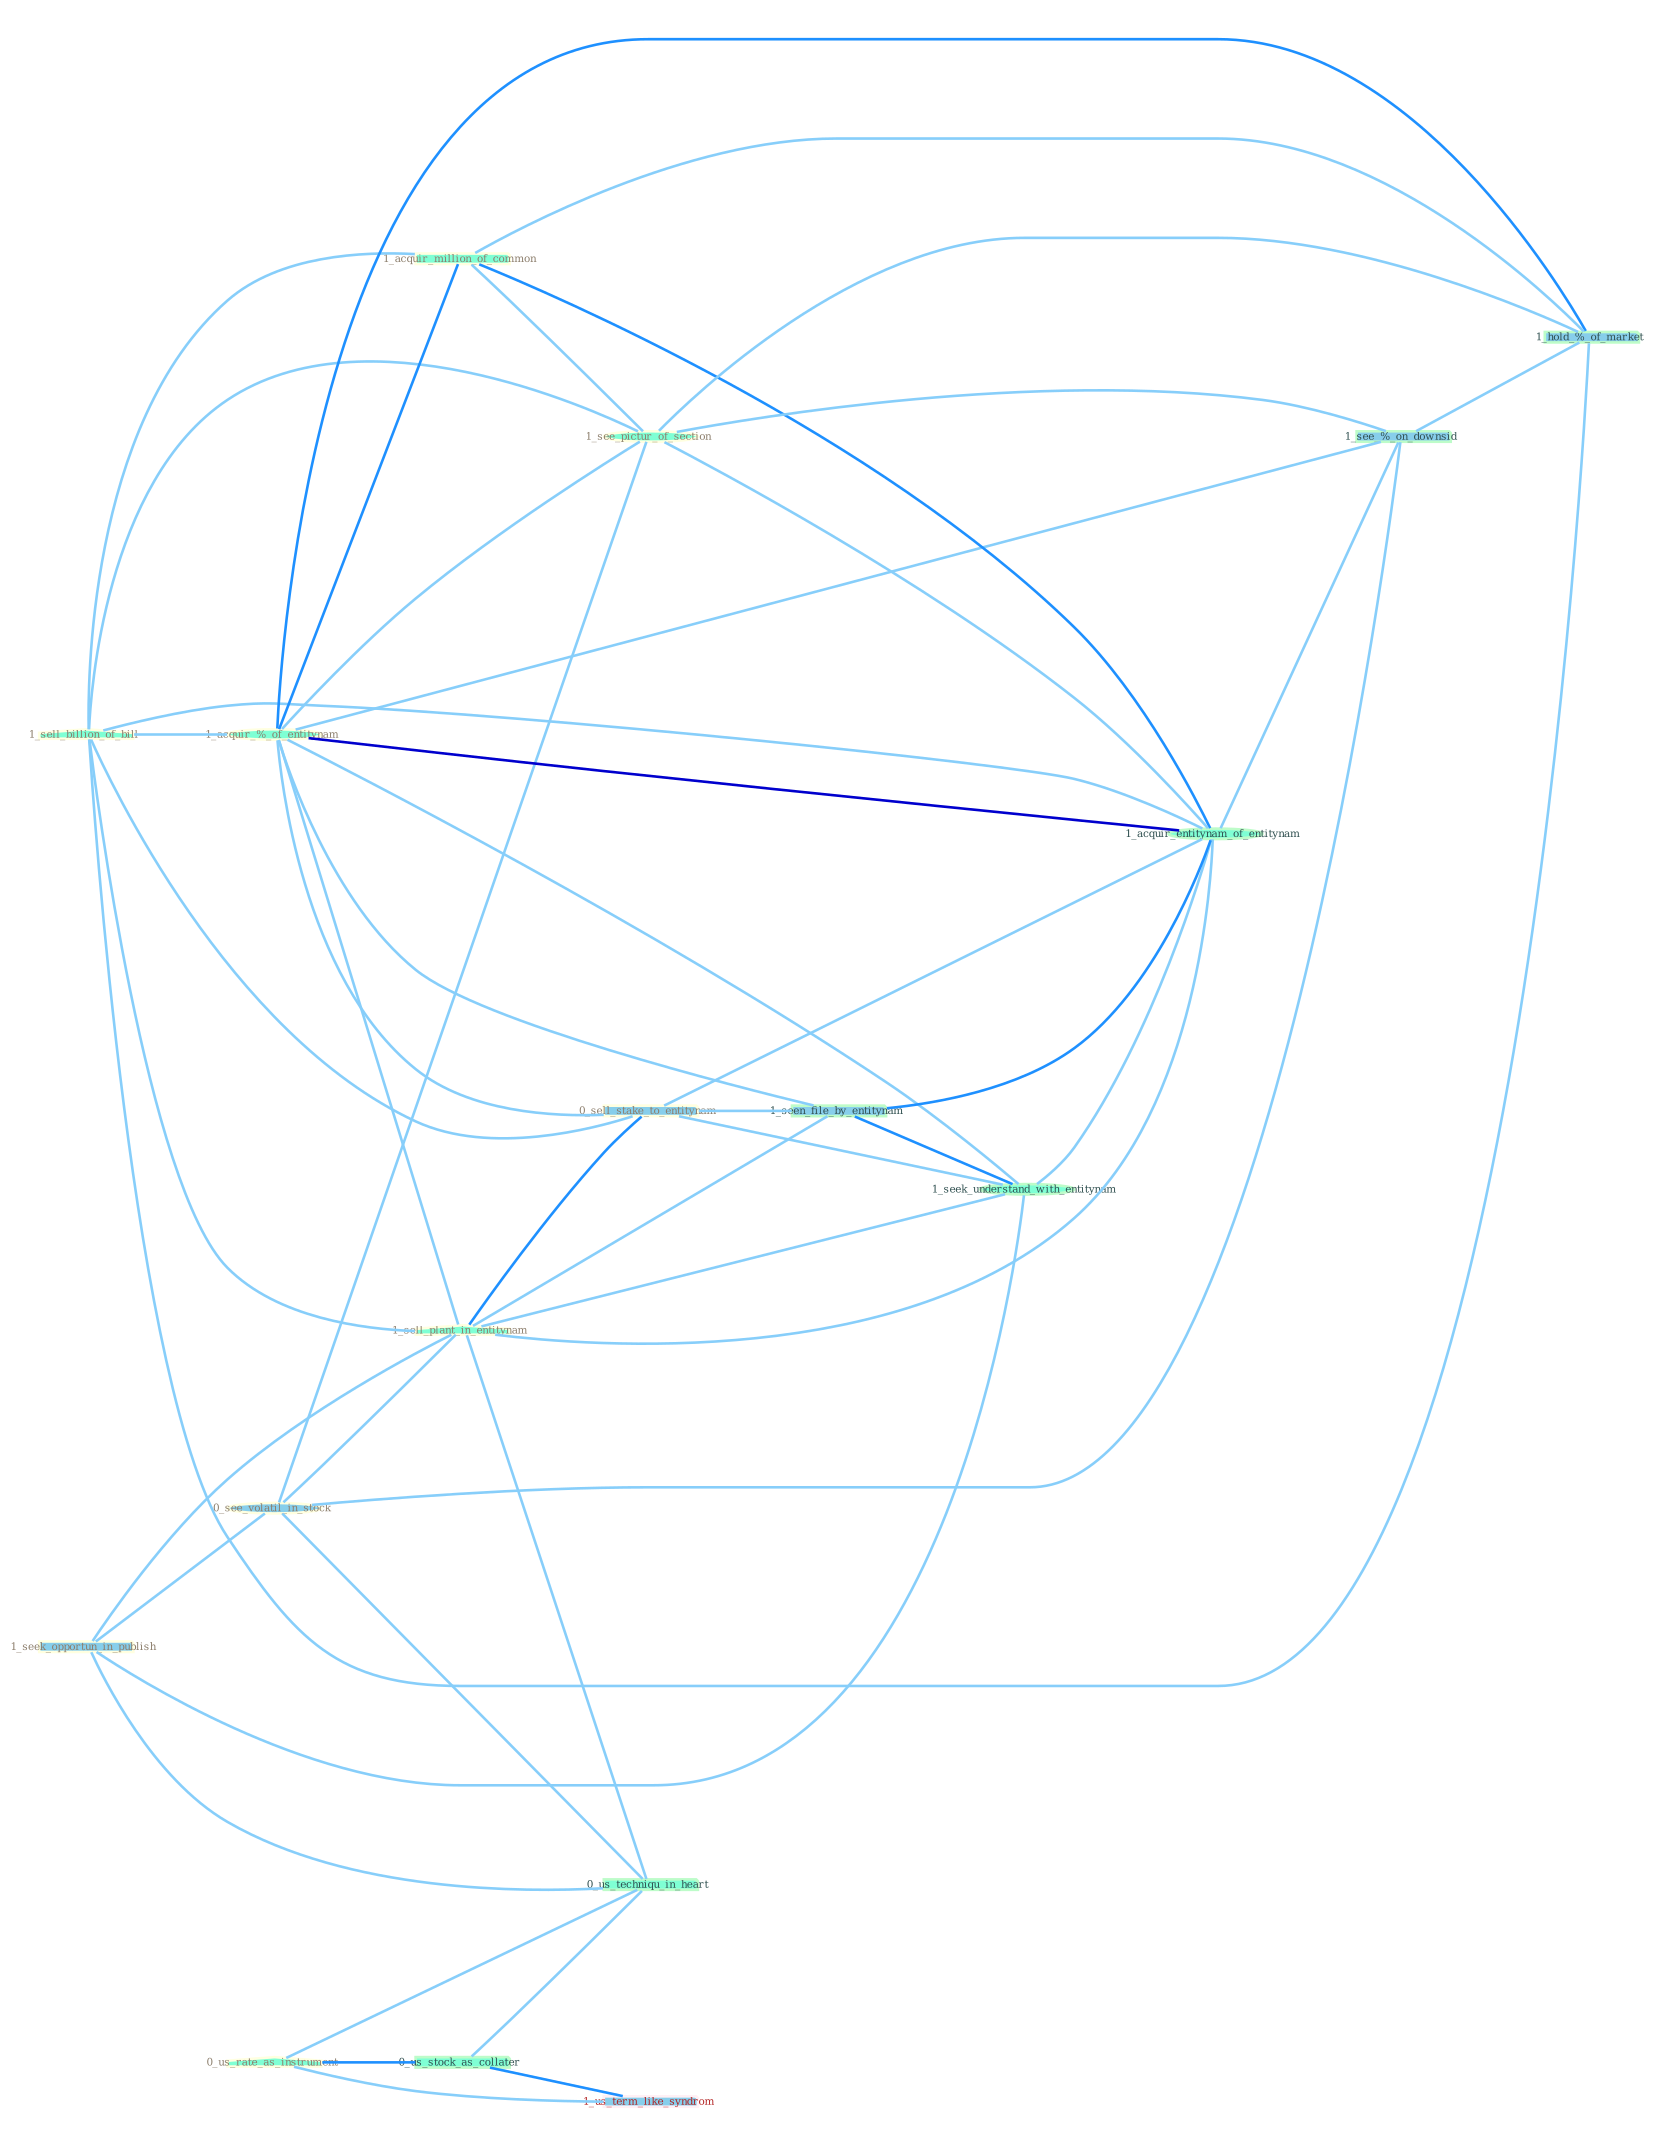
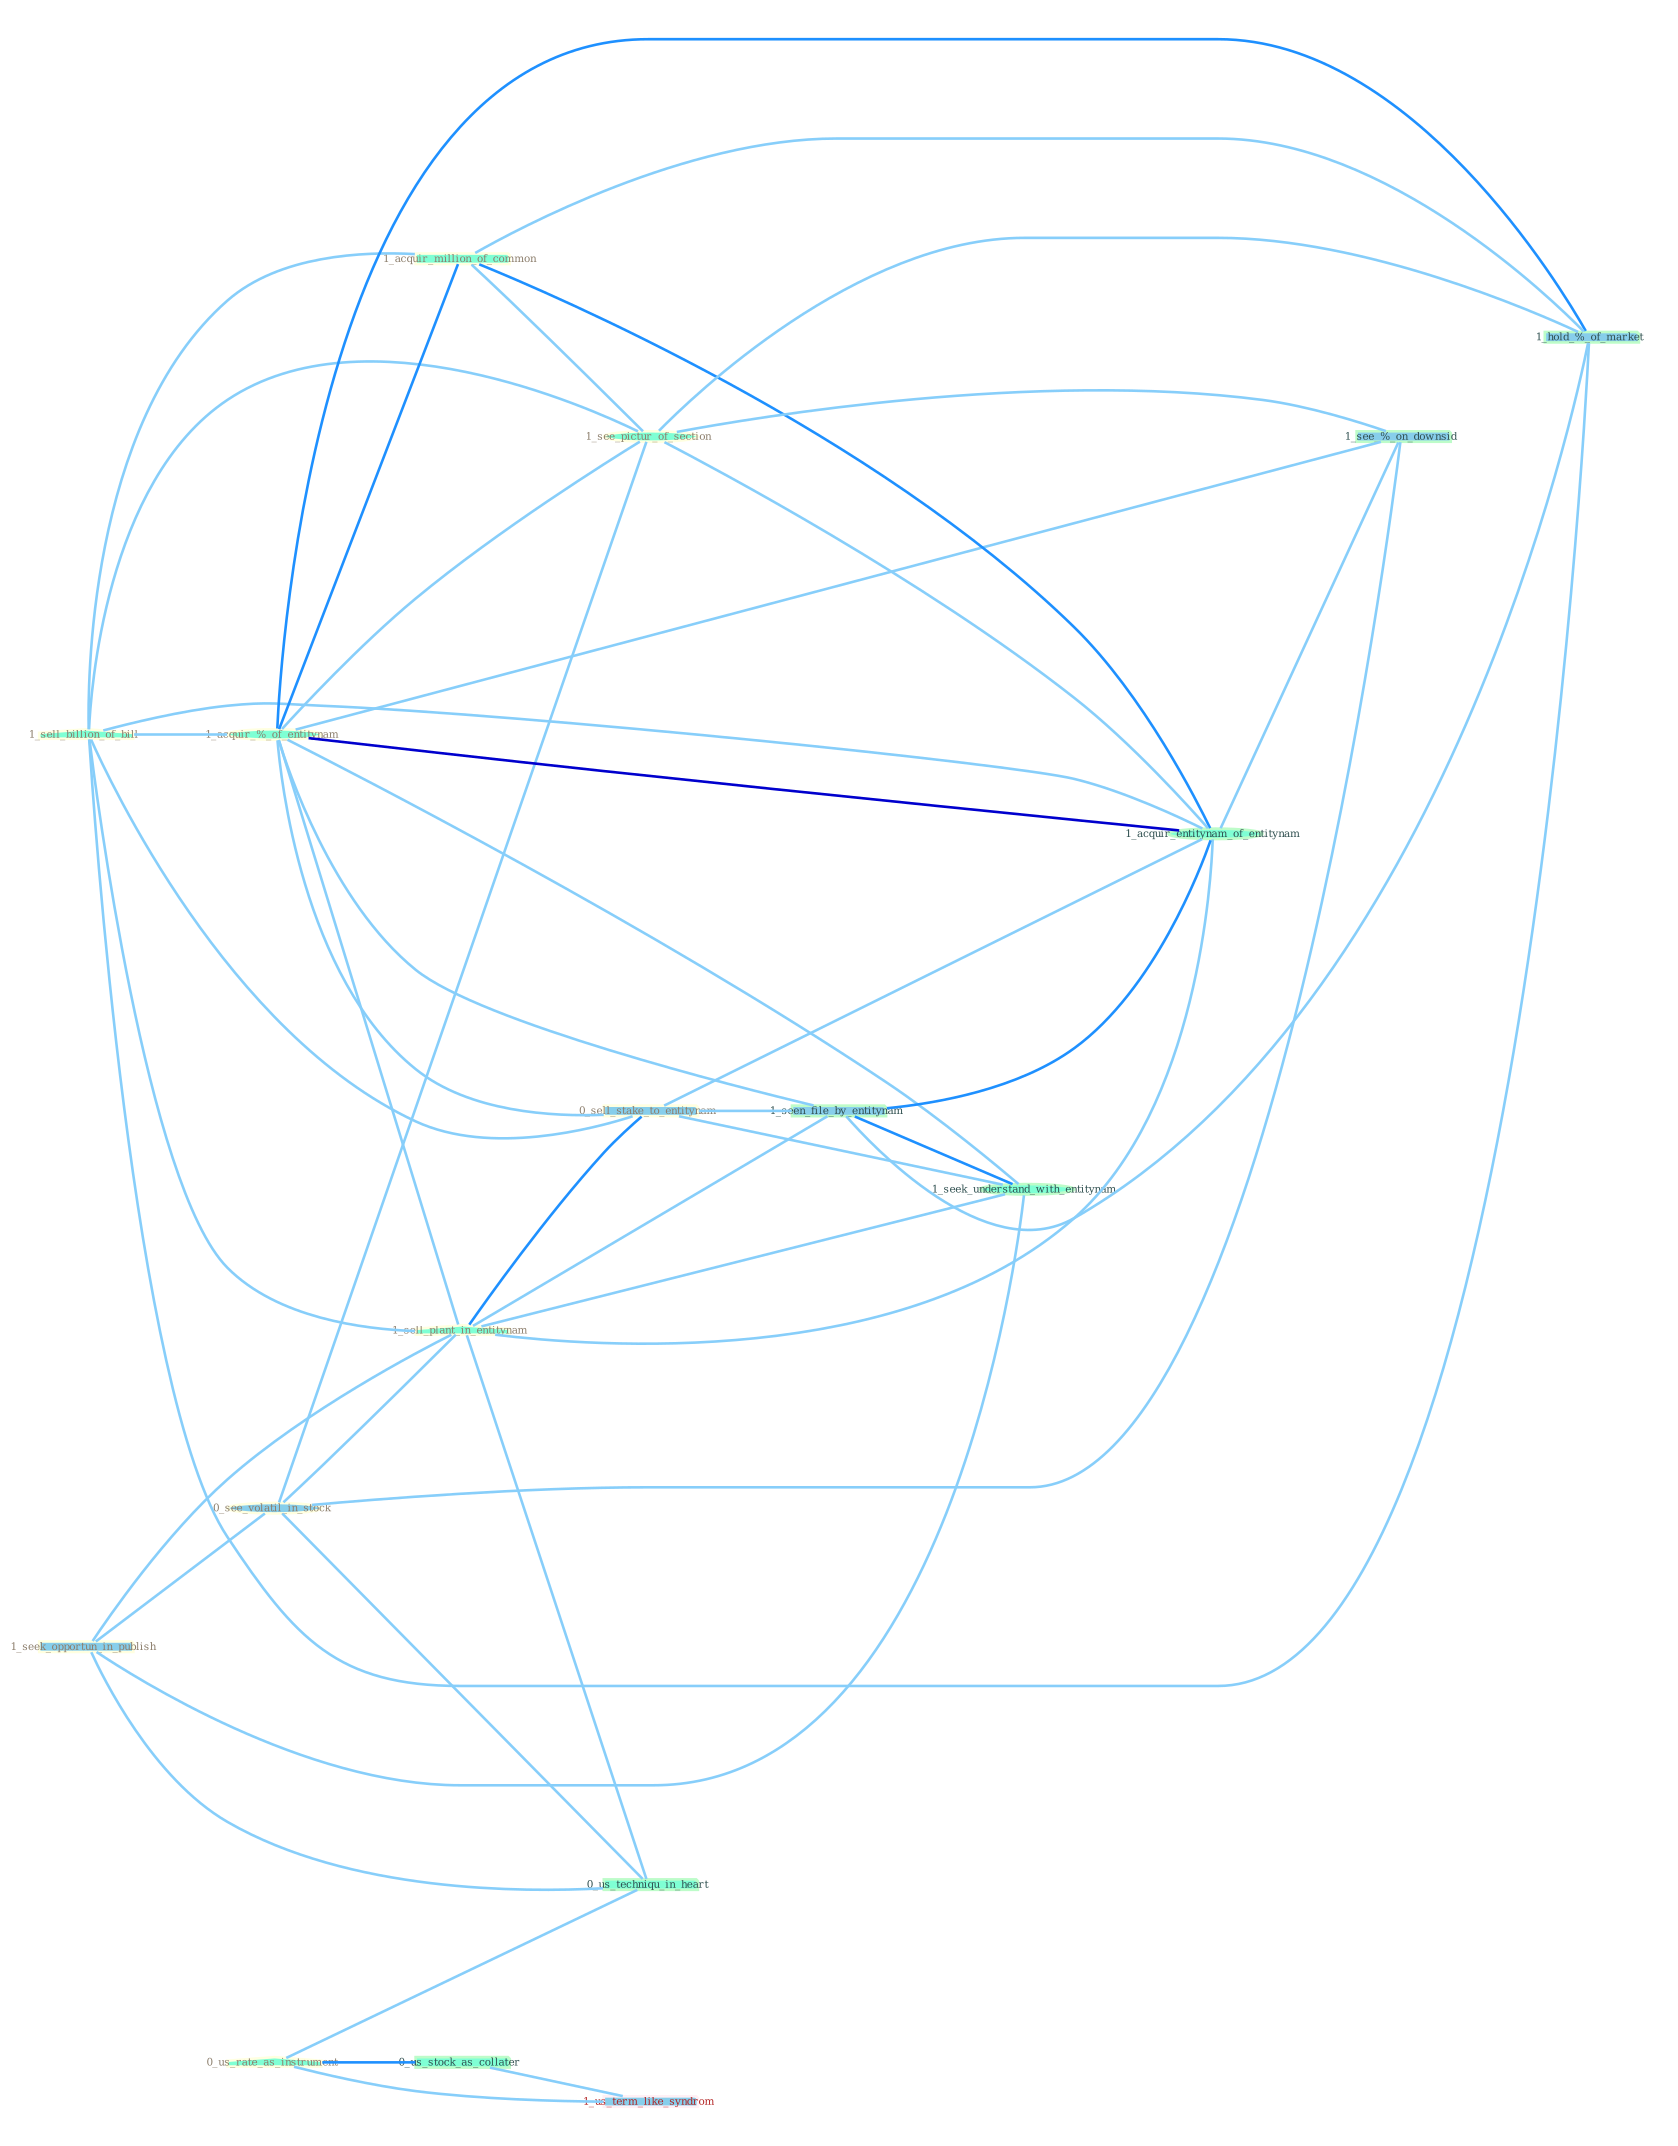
edge "1_hold_%_of_market" -- "1_see_%_on_downsid": now "1_hold_%_of_market" -- "1_seen_file_by_entitynam"
edge "1_acquir_entitynam_of_entitynam" -- "1_seek_understand_with_entitynam": removed
edge "0_us_techniqu_in_heart" -- "0_us_stock_as_collater": removed
edge "0_us_stock_as_collater" -- "1_us_term_like_syndrom": color #1e90ff -> #87cefa
